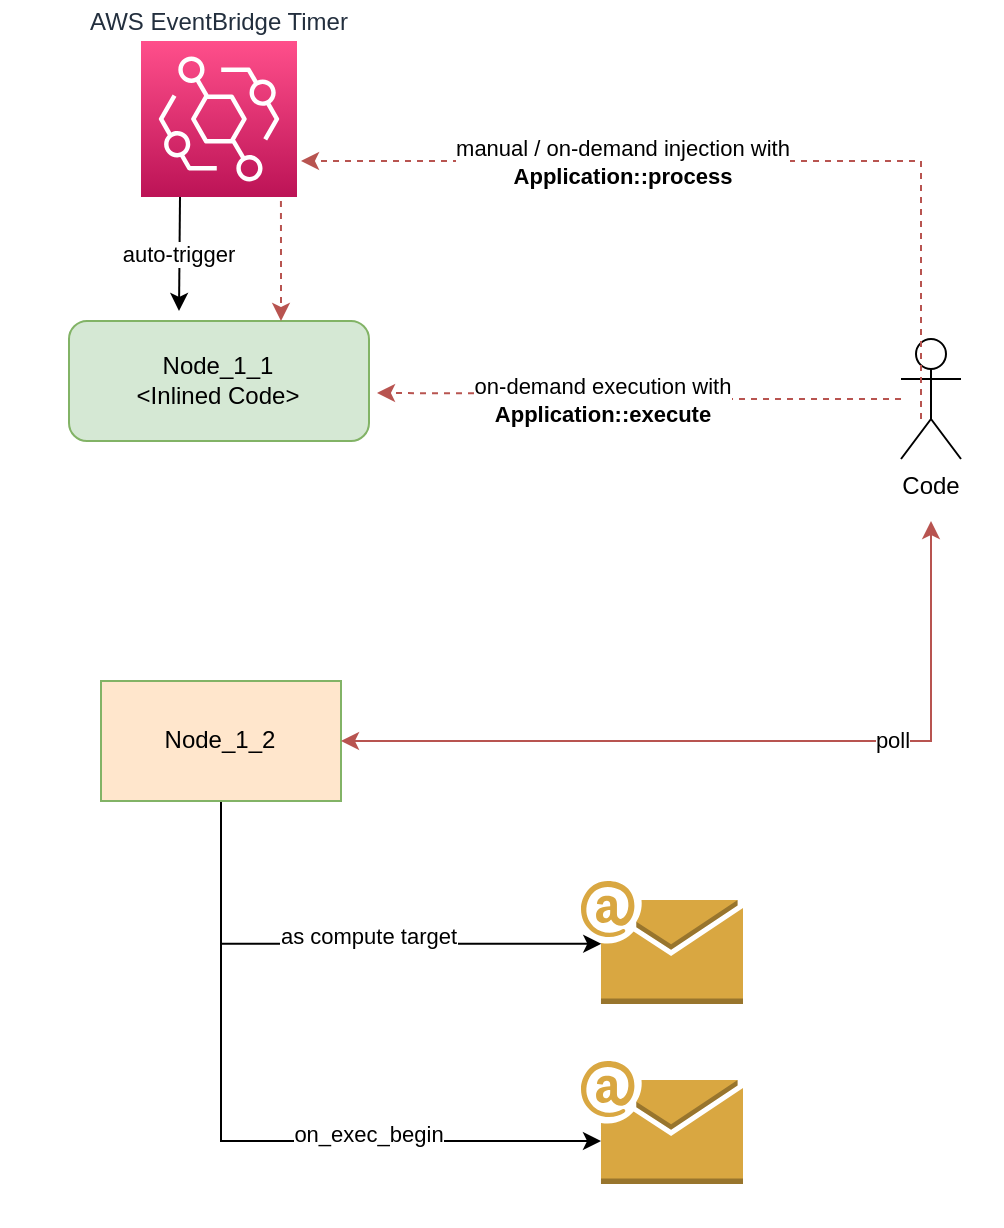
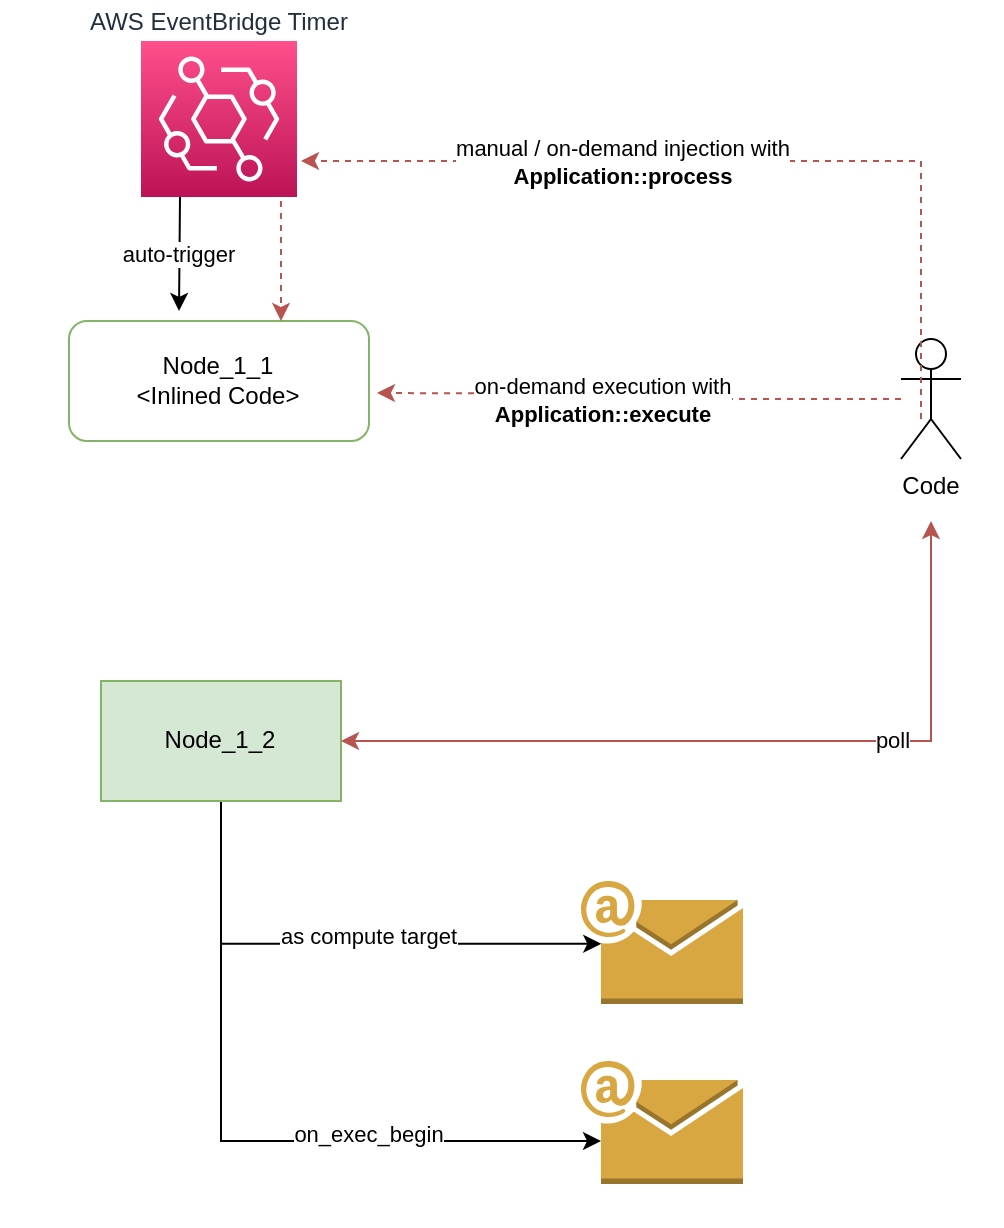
node "Node_1_1 <Inlined Code>": fillcolor #d5e8d4 -> #ffffff
node "Node_1_2": fillcolor #ffe6cc -> #d5e8d4
